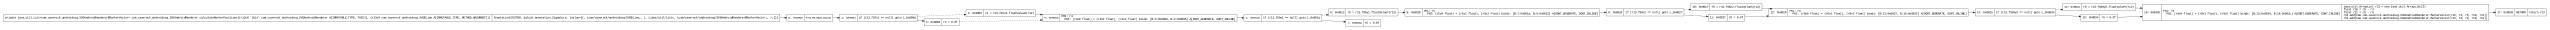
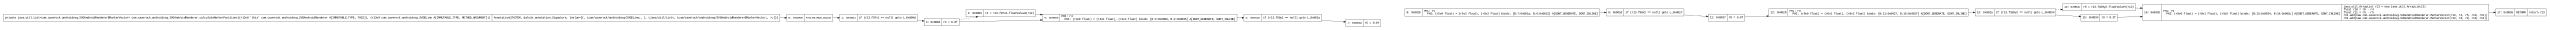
node "10: 0x001f": removed
node "6: 0x0012": removed
edge "1: 0x0003" -> "2: 0x0005": now "3: 0x000d" -> "2: 0x0005"
edge "3: 0x000d" -> "4: 0x000e": style dashed -> solid
